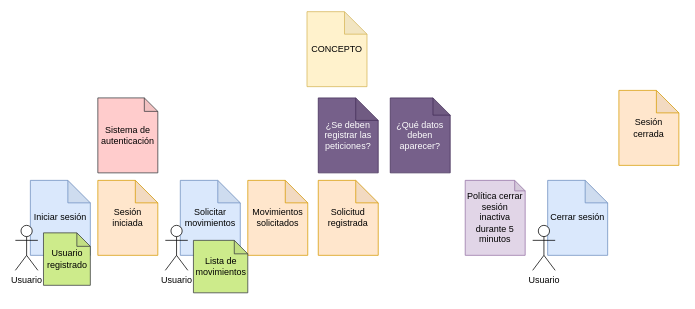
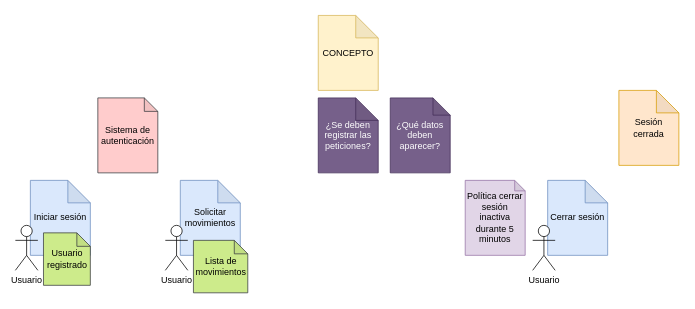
node "CONCEPTO": moved (337, 49) -> (348, 53)
node "Sesión iniciada": removed
node "Movimientos solicitados": removed
node "Solicitud registrada": removed
